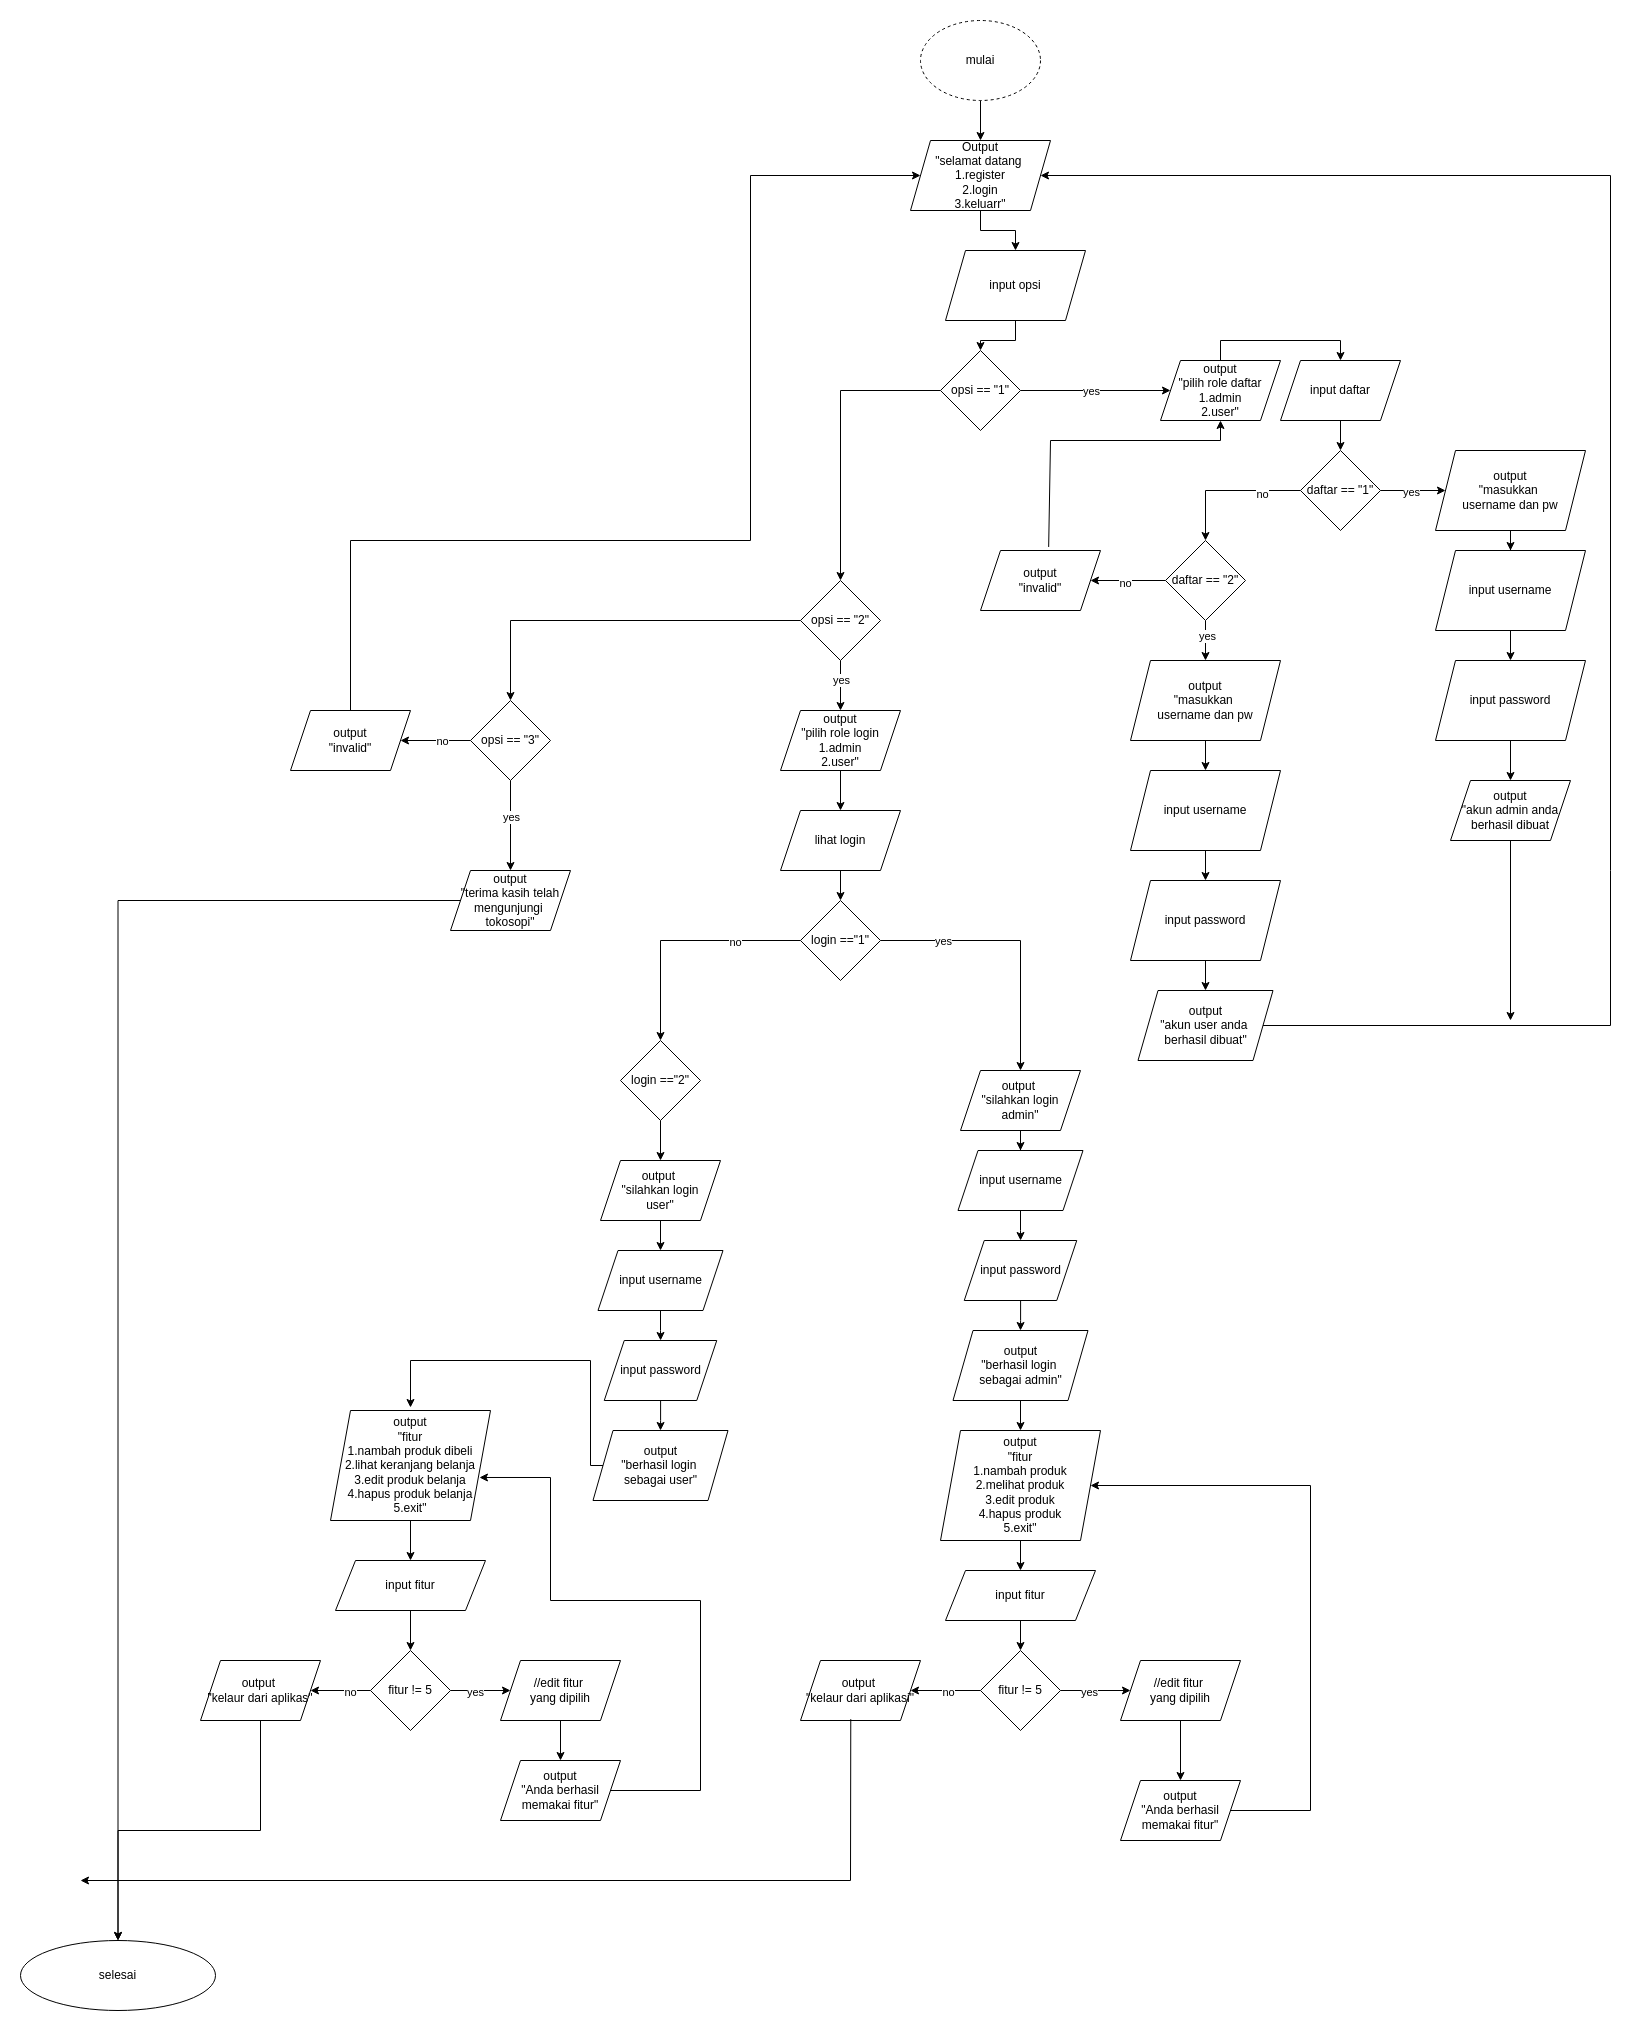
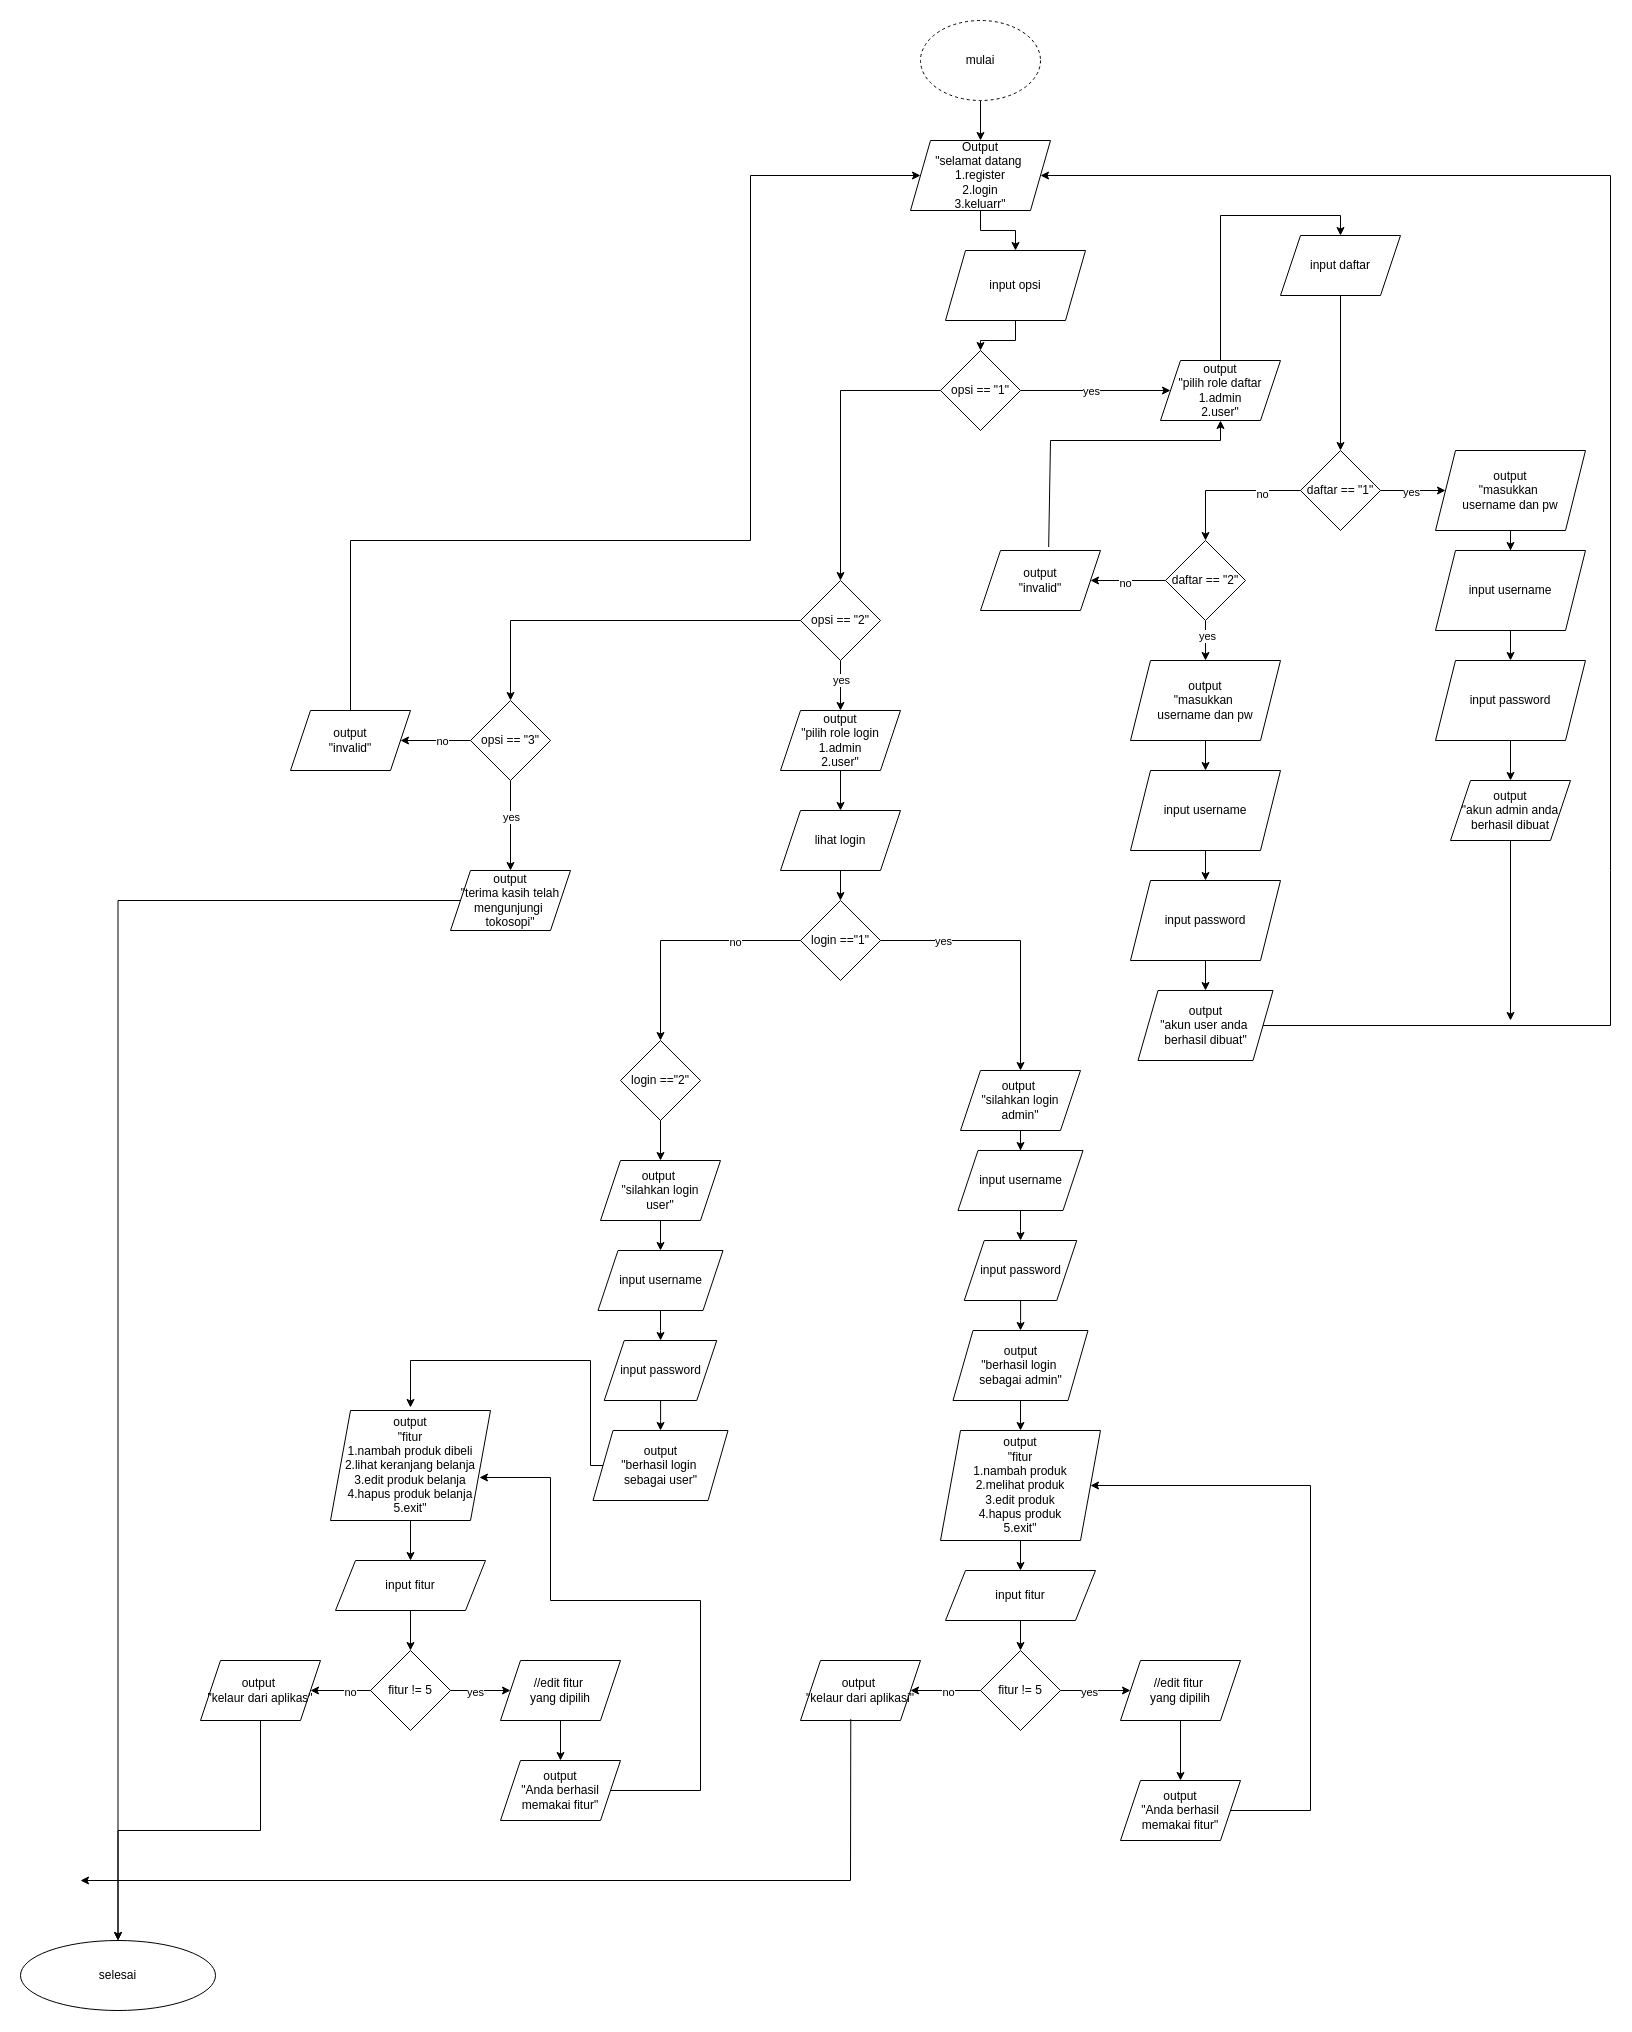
node "input daftar": moved (1341, 391) -> (1341, 266)
